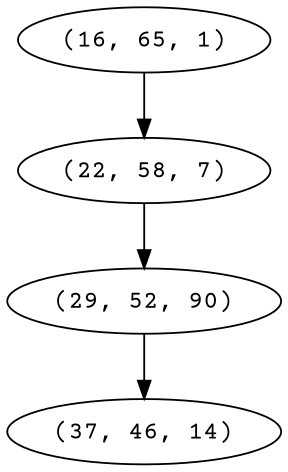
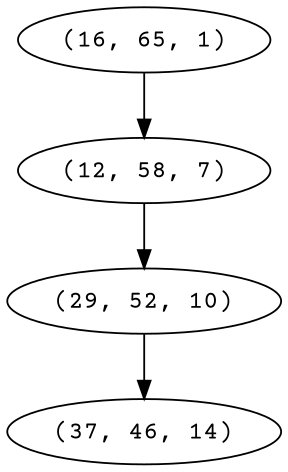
node "(22, 58, 7)": label "(22, 58, 7)" -> "(12, 58, 7)"
node "(29, 52, 90)": label "(29, 52, 90)" -> "(29, 52, 10)"
